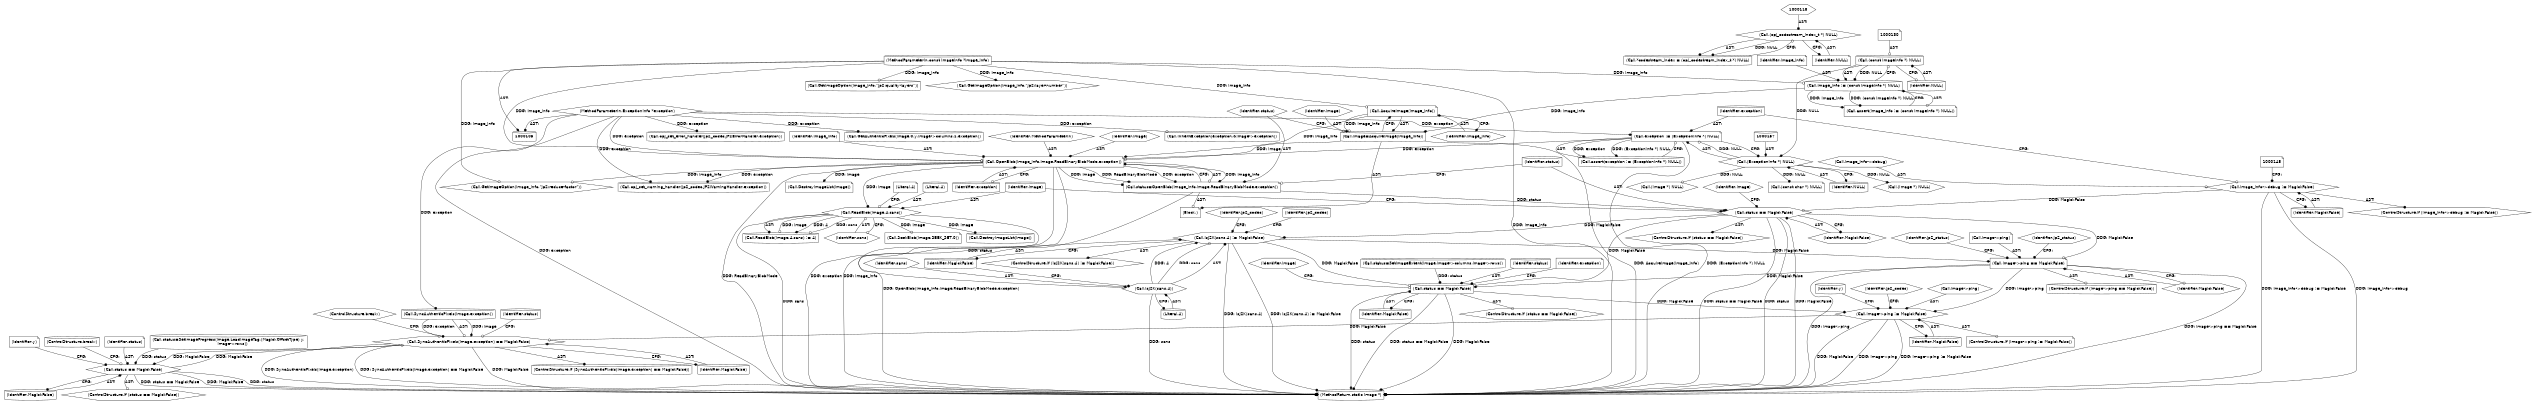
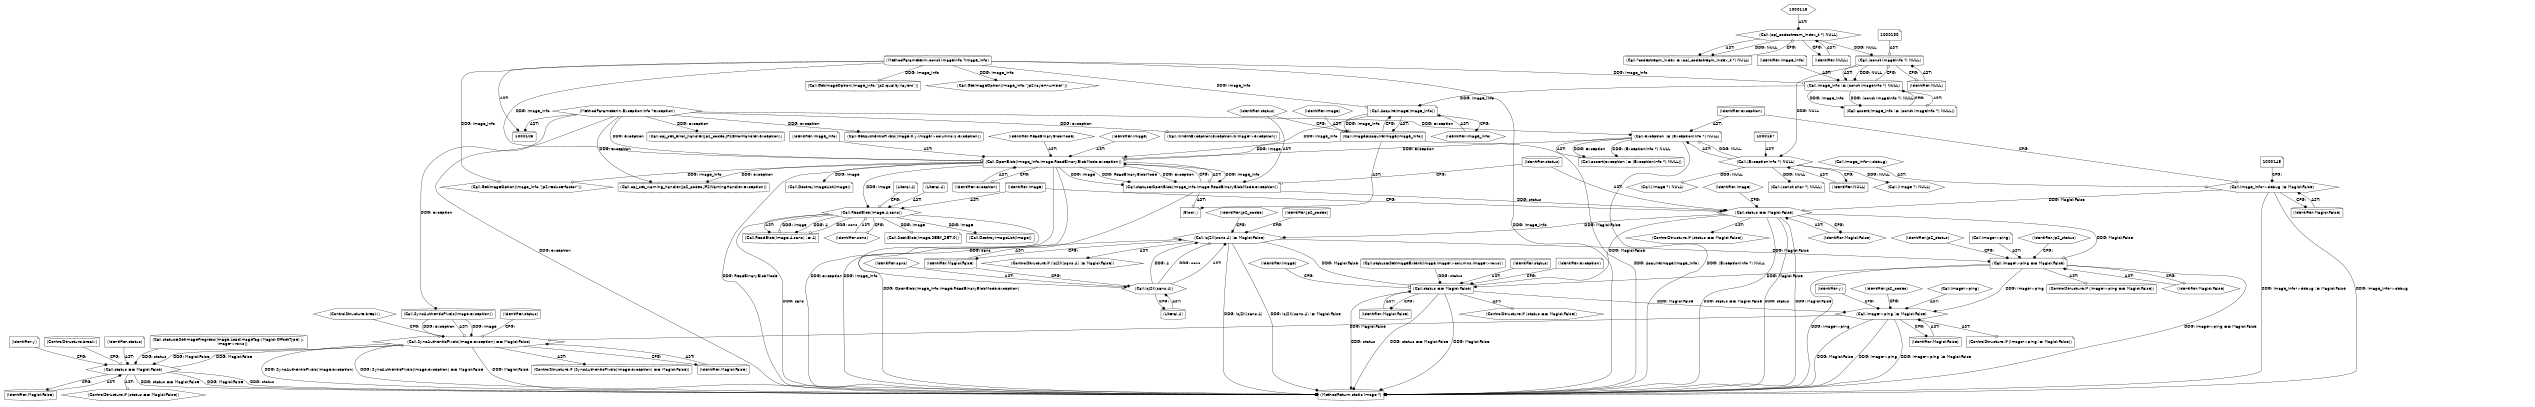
edge "(Call,(opj_codestream_index_t *) NULL)" -> "(Call,(const ImageInfo *) NULL)": added, label "DDG: NULL"
edge "(Call,image_info != (const ImageInfo *) NULL)" -> "(Call,image=AcquireImage(image_info))": now "(Call,image_info != (const ImageInfo *) NULL)" -> "(Call,AcquireImage(image_info))"
node "(Identifier,MethodParameterIn)": label "(Identifier,MethodParameterIn)" -> "(Identifier,ReadBinaryBlobMode)"
edge "(Call,exception != (ExceptionInfo *) NULL)" -> "(Call,(ExceptionInfo *) NULL)": removed, label "CFG:"
edge "(Call,assert(exception != (ExceptionInfo *) NULL))" -> "(Call,exception != (ExceptionInfo *) NULL)": removed, label "CFG:"
node "(ControlStructure,if (image_info->debug != MagickFalse))": removed
edge "(Call,IsJ2K(sans,4) != MagickFalse)" -> "(Call,image->ping == MagickFalse)": arrowhead diamond -> dot
edge "(Call,ReadBlob(image,4,sans))" -> "(Call,IsJ2K(sans,4))": label "DDG: status" -> "DDG: sans"
edge "(Call,IsJ2K(sans,4))" -> "(MethodReturn,static Image *)": removed, label "DDG: sans"
